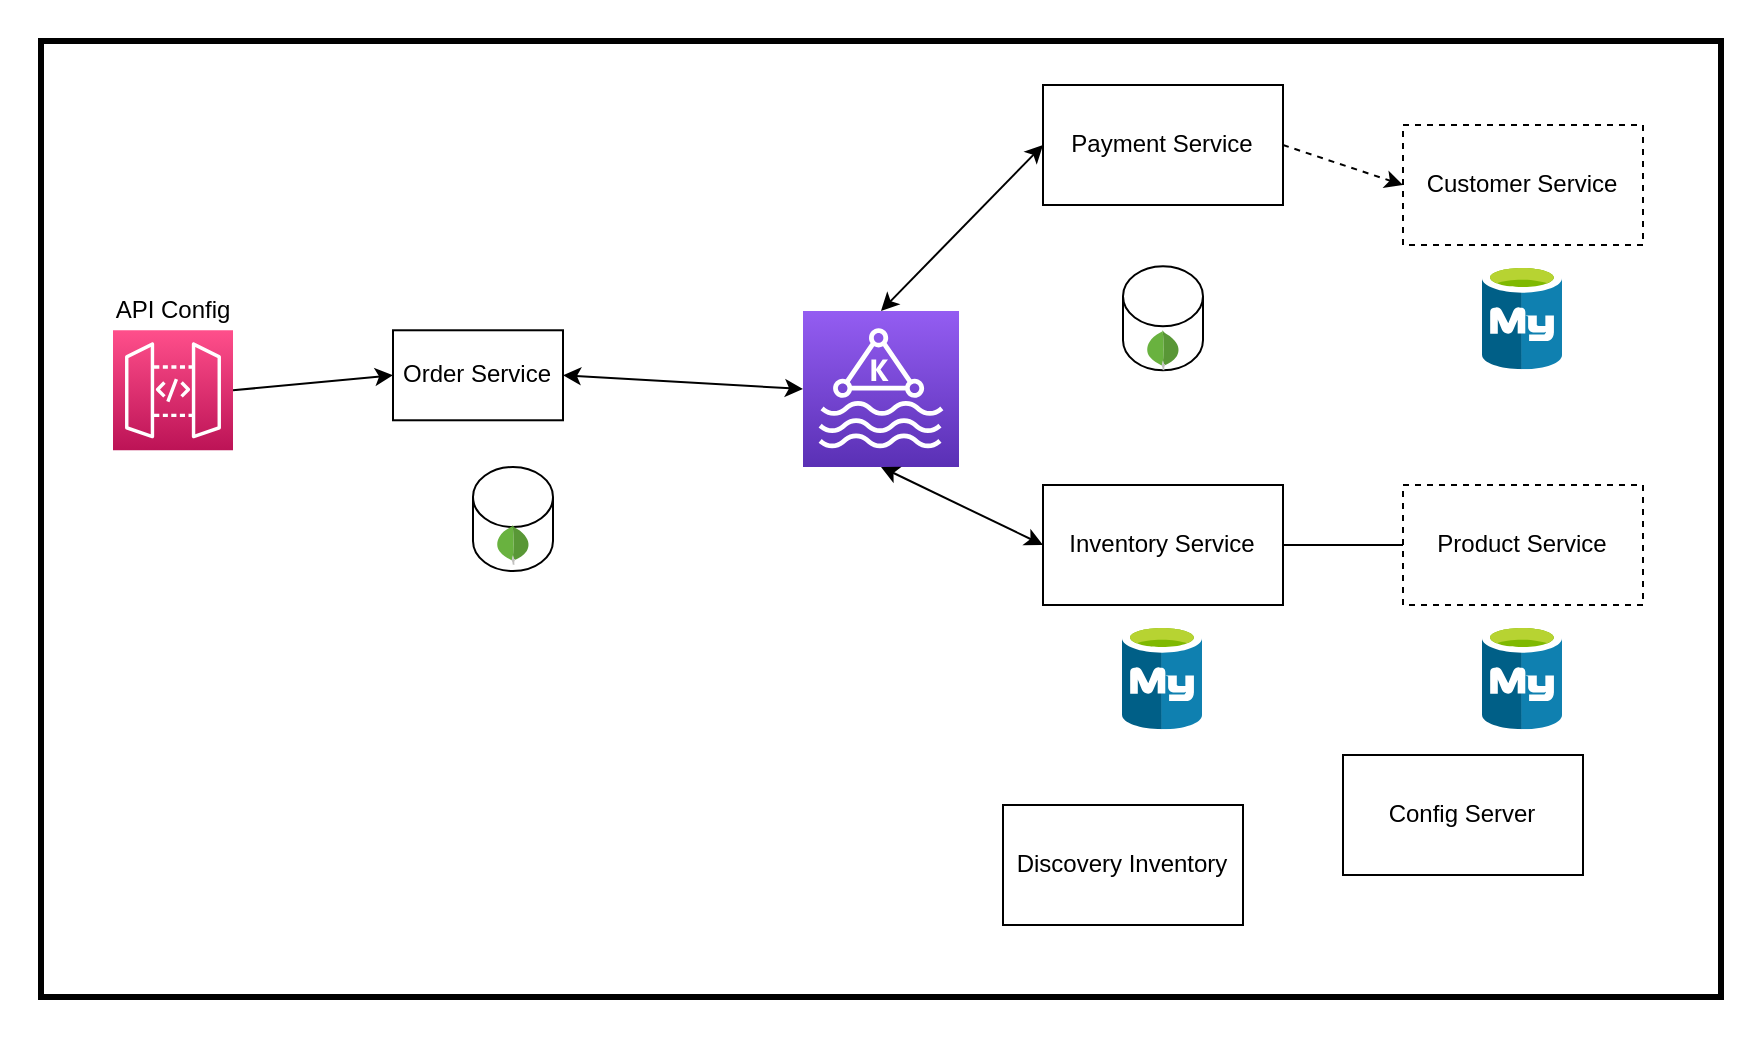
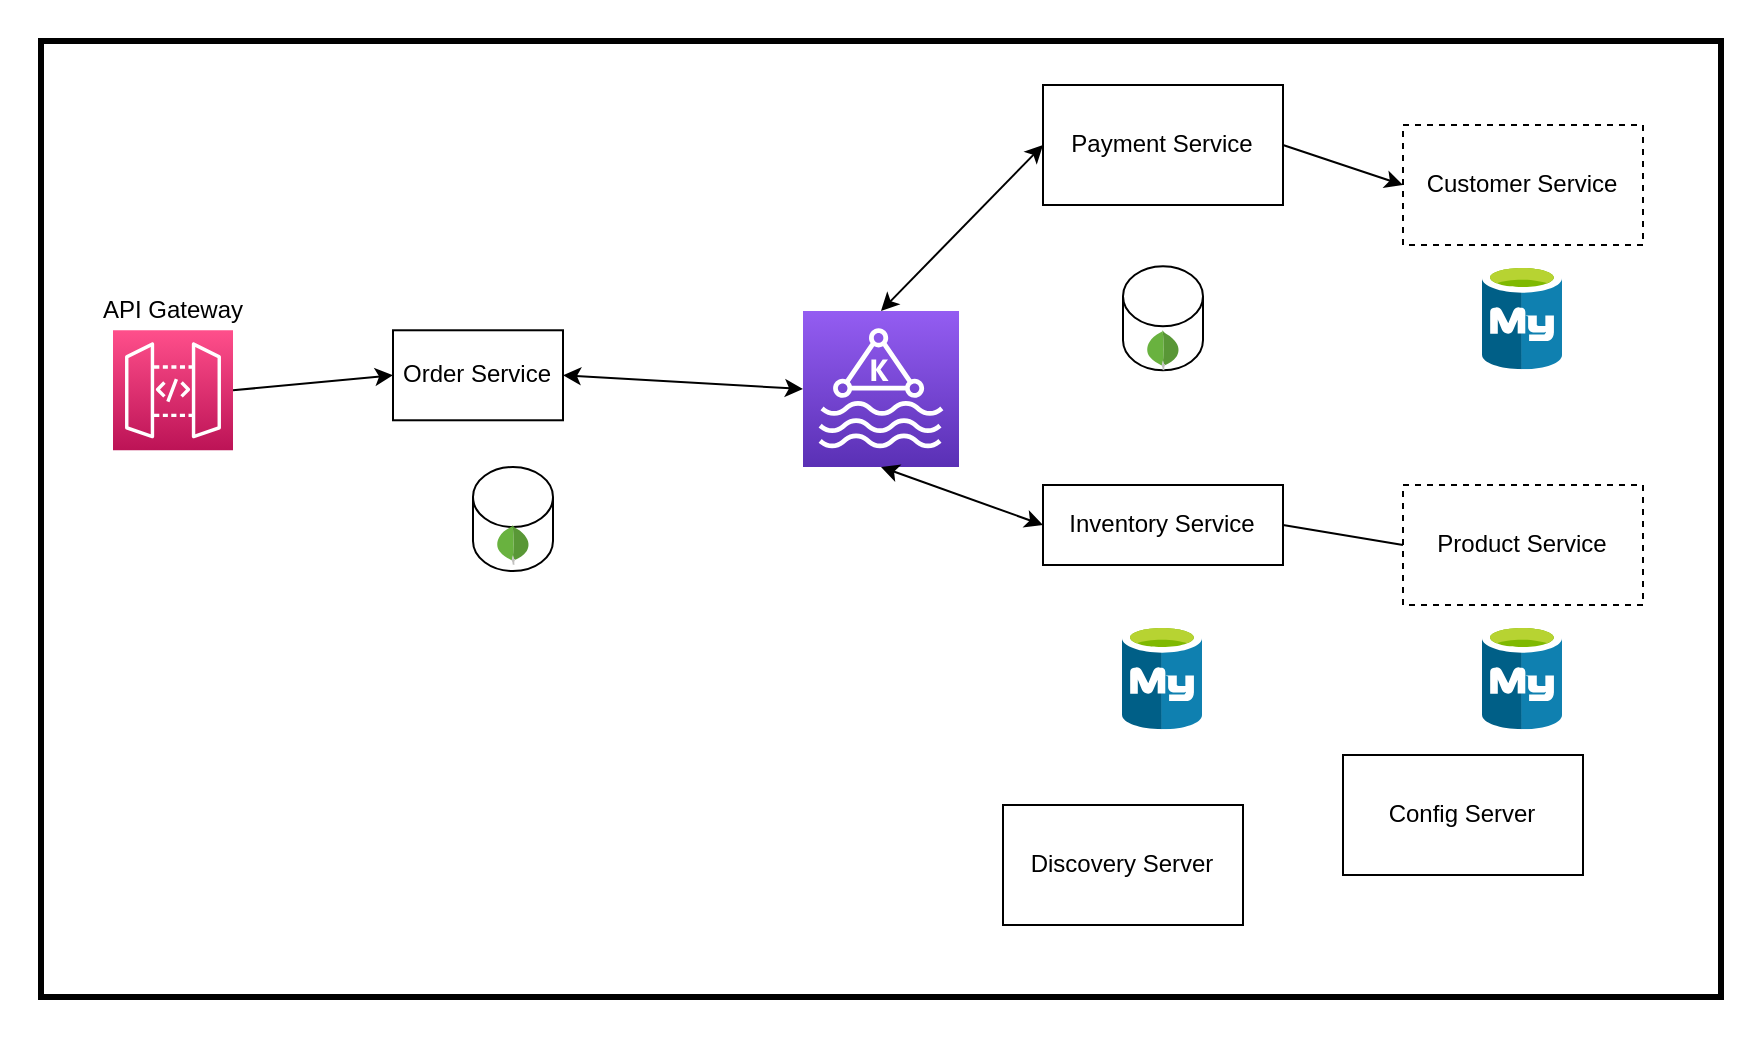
edge "Payment Service" -> "Customer Service": style dashed -> solid
node "API Config": label "API Config" -> "API Gateway"
node "Inventory Service": size 240x120 -> 240x80
node "Discovery Inventory": label "Discovery Inventory" -> "Discovery Server"
